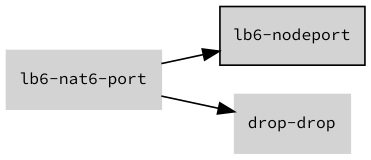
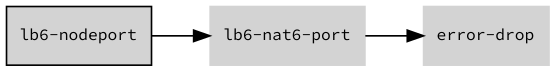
edge "lb6-nat6-port" -> "lb6-nodeport": reversed
node "drop-drop": label "drop-drop" -> "error-drop"
